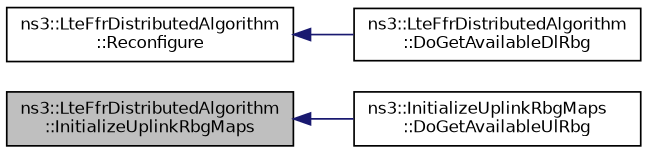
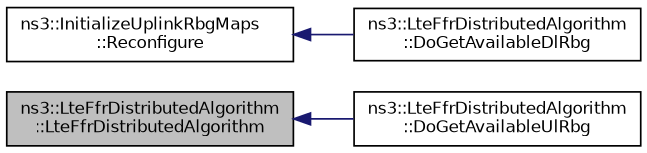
node "ns3::LteFfrDistributedAlgorithm ::Reconfigure": label "ns3::LteFfrDistributedAlgorithm ::Reconfigure" -> "ns3::InitializeUplinkRbgMaps ::Reconfigure"
node "ns3::LteFfrDistributedAlgorithm ::InitializeUplinkRbgMaps": label "ns3::LteFfrDistributedAlgorithm ::InitializeUplinkRbgMaps" -> "ns3::LteFfrDistributedAlgorithm ::LteFfrDistributedAlgorithm"
node "ns3::InitializeUplinkRbgMaps ::DoGetAvailableUlRbg": label "ns3::InitializeUplinkRbgMaps ::DoGetAvailableUlRbg" -> "ns3::LteFfrDistributedAlgorithm ::DoGetAvailableUlRbg"
